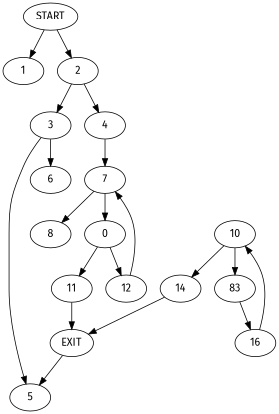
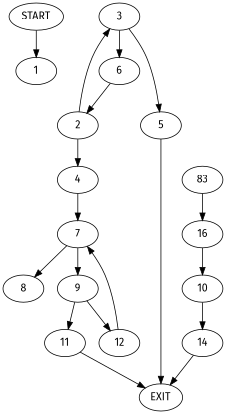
edge "START" -> "2": now "6" -> "2"
node "0": label "0" -> "9"
edge "10" -> "83": removed
edge "EXIT" -> "5": reversed
